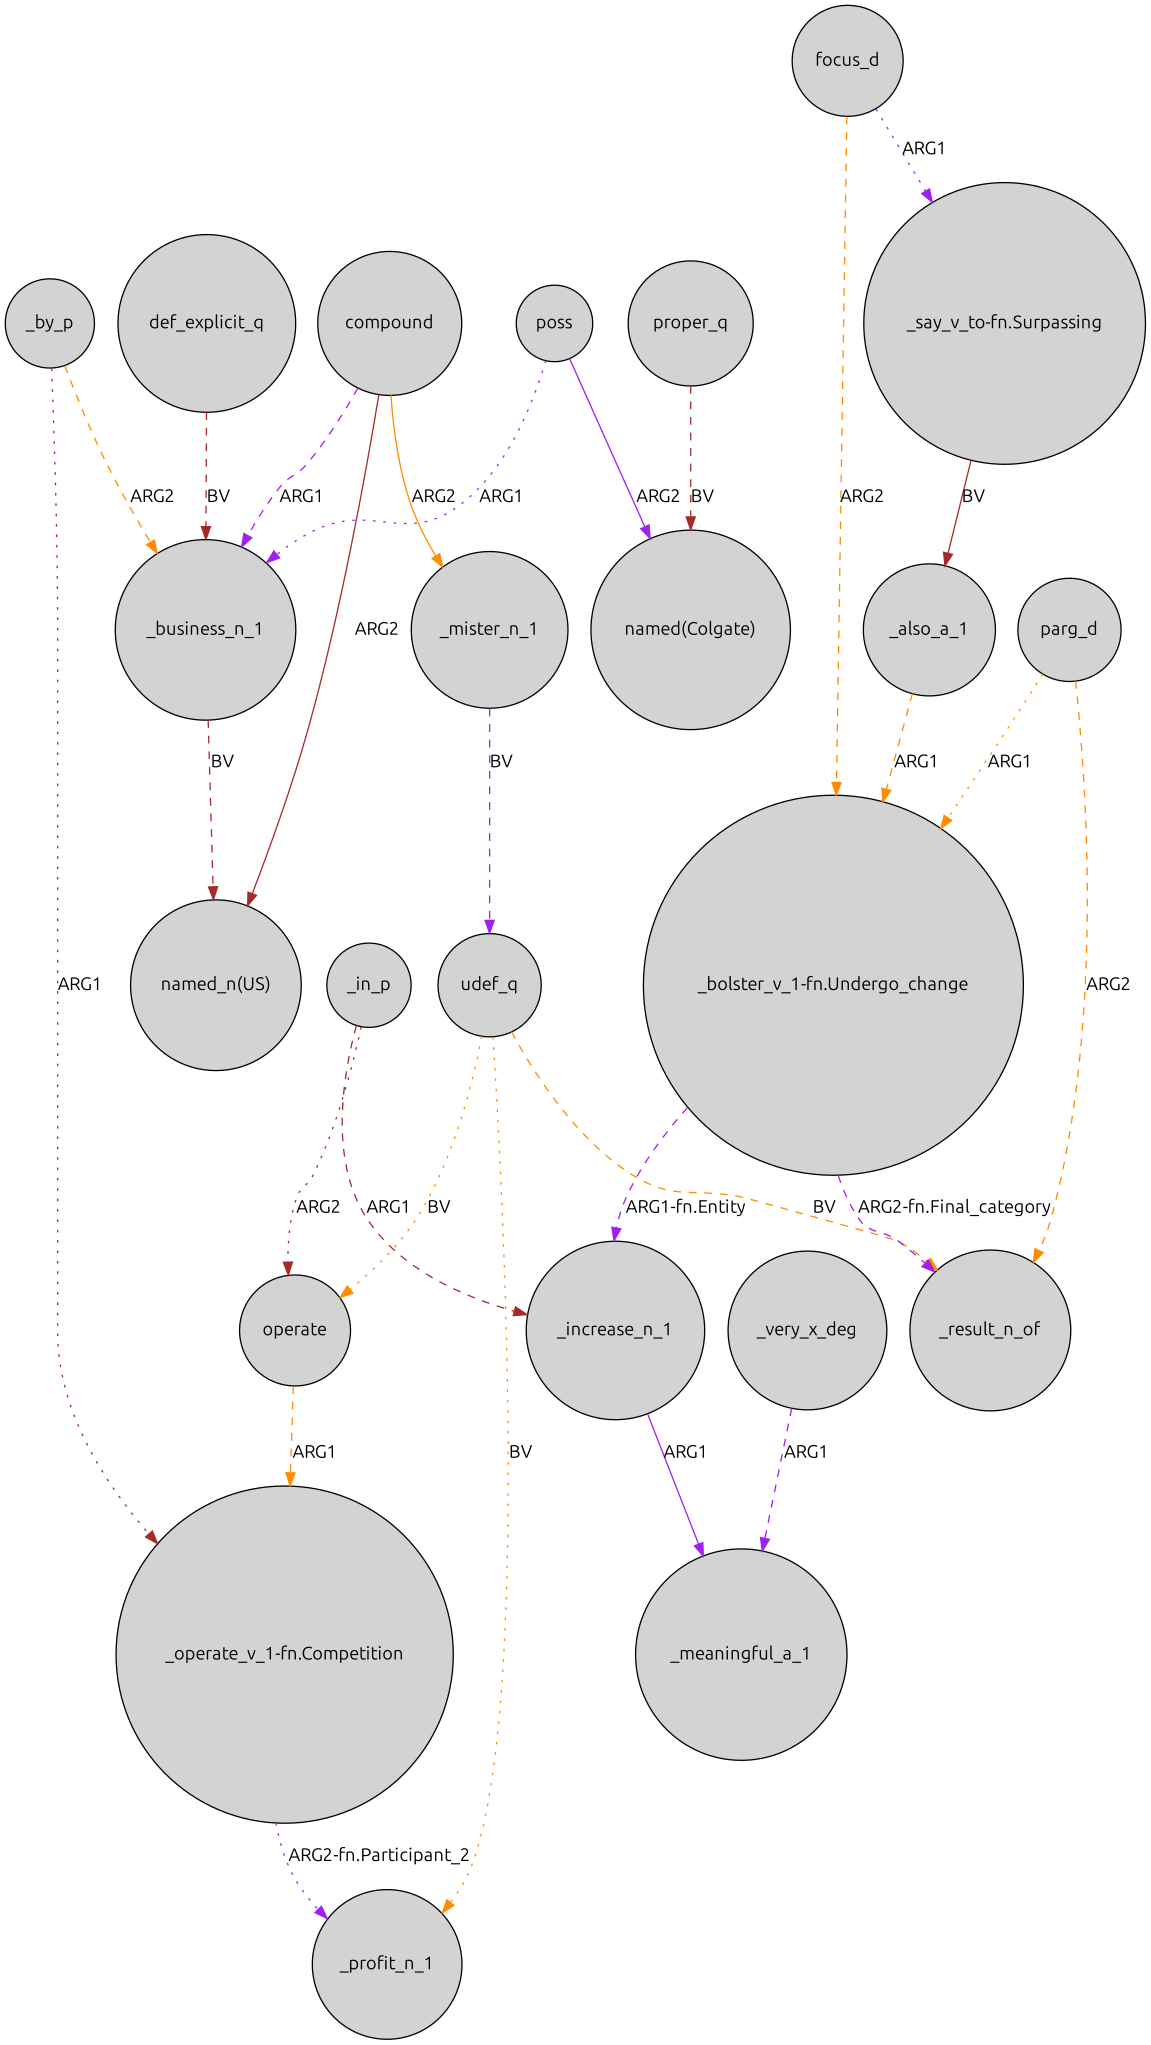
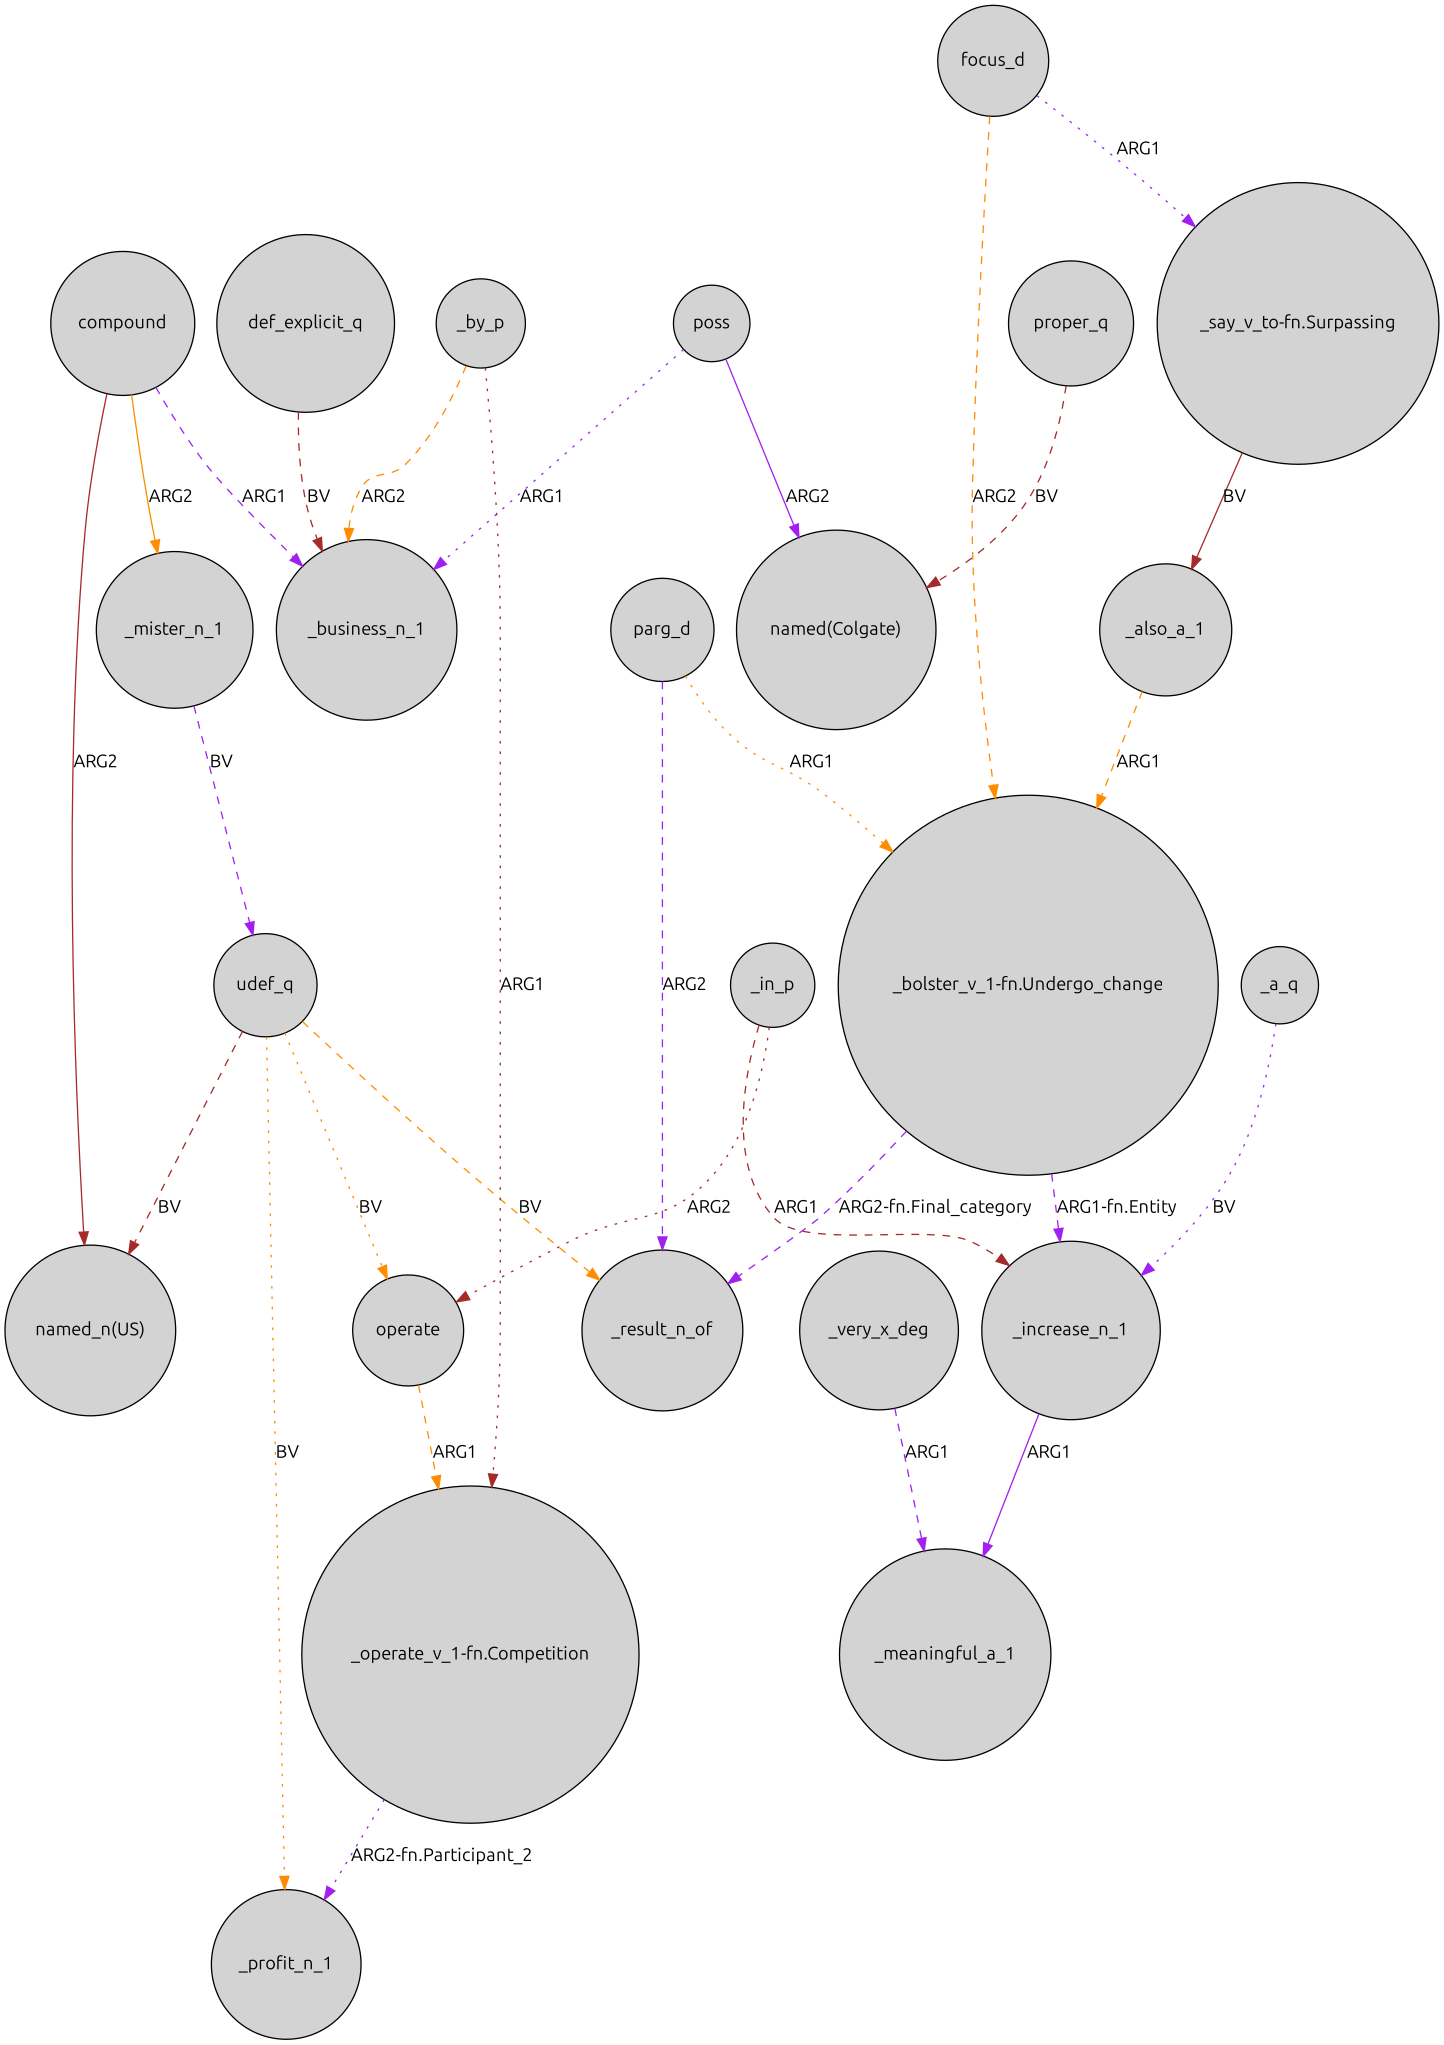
edge "_business_n_1" -> "named_n(US)": now "udef_q" -> "named_n(US)"
edge "parg_d" -> "_result_n_of": color darkorange -> purple
node "_a_q": added
